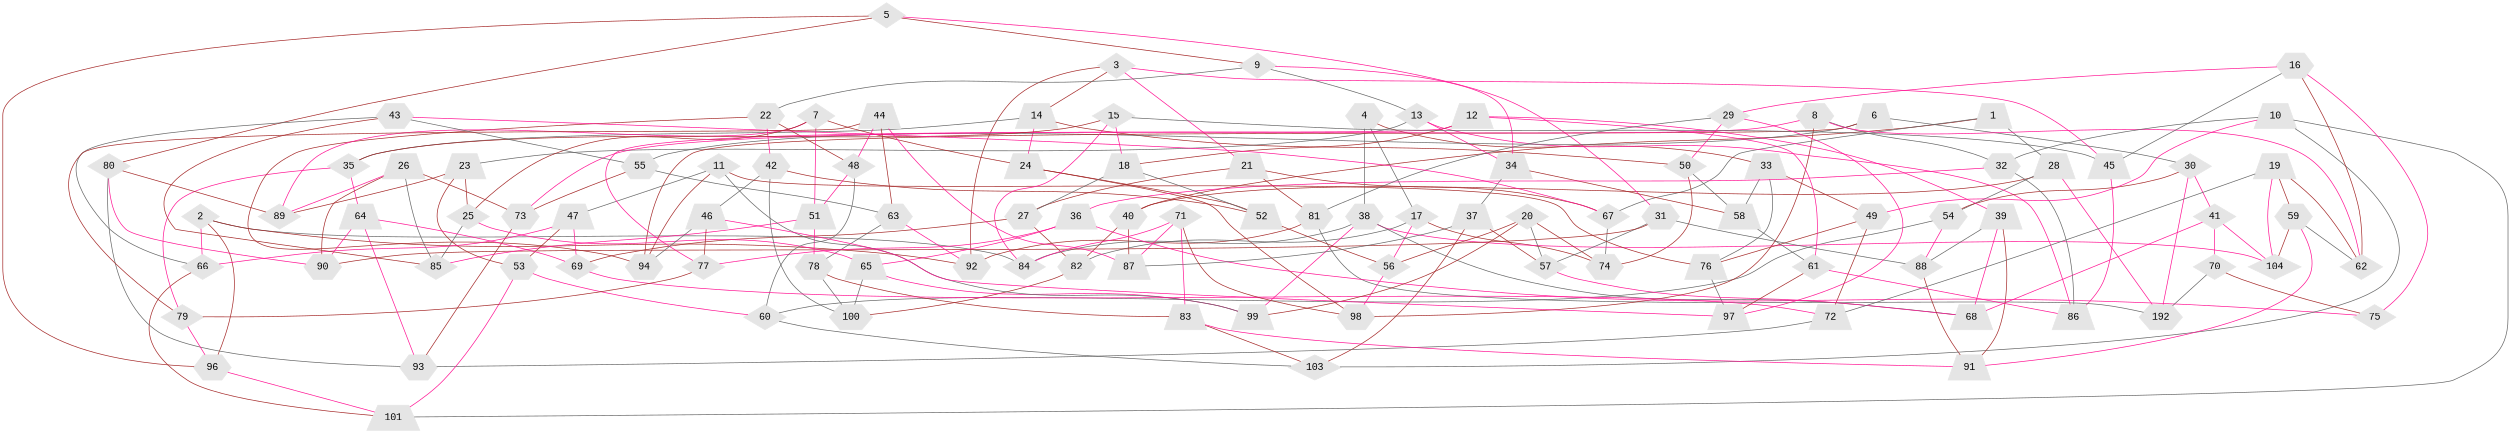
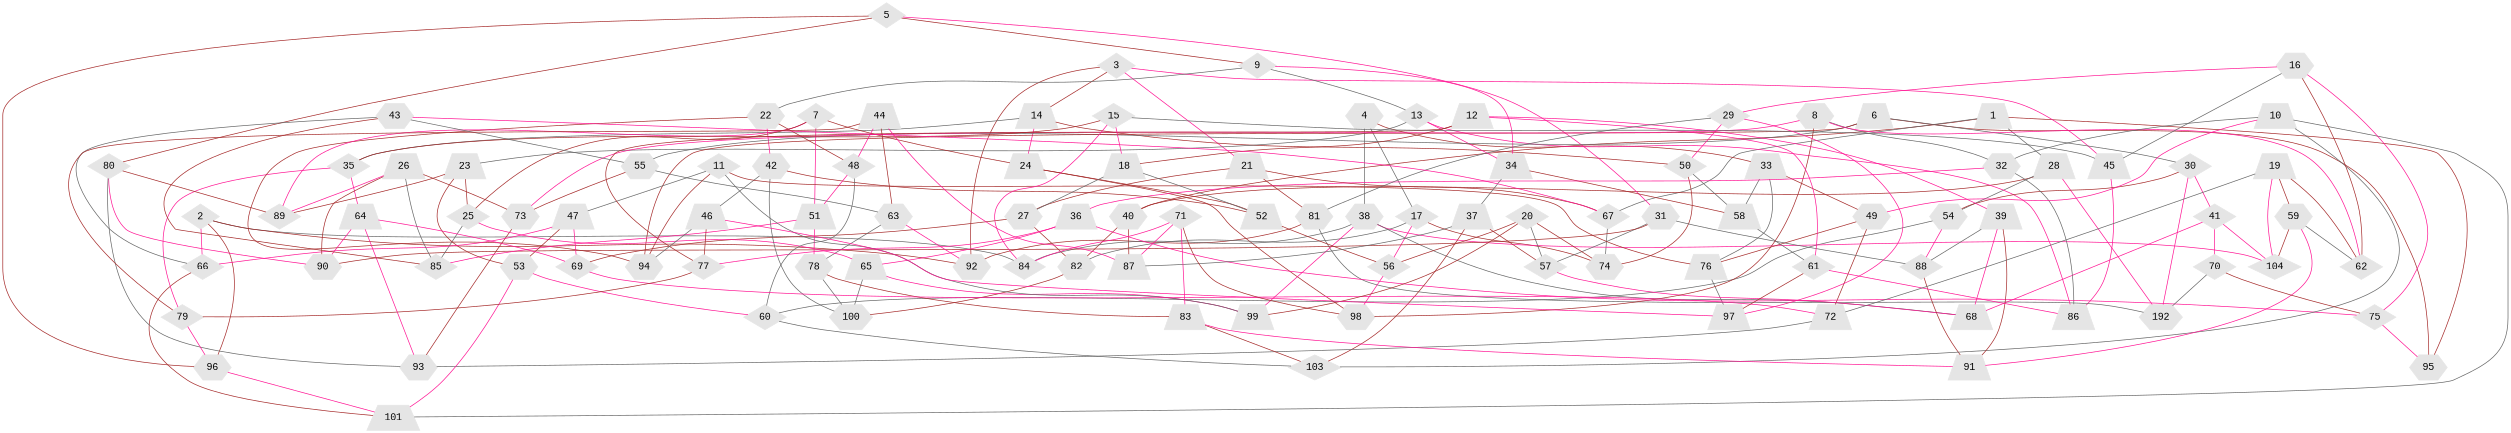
edge "12" -- "77": color deeppink -> brown
node "95": added
